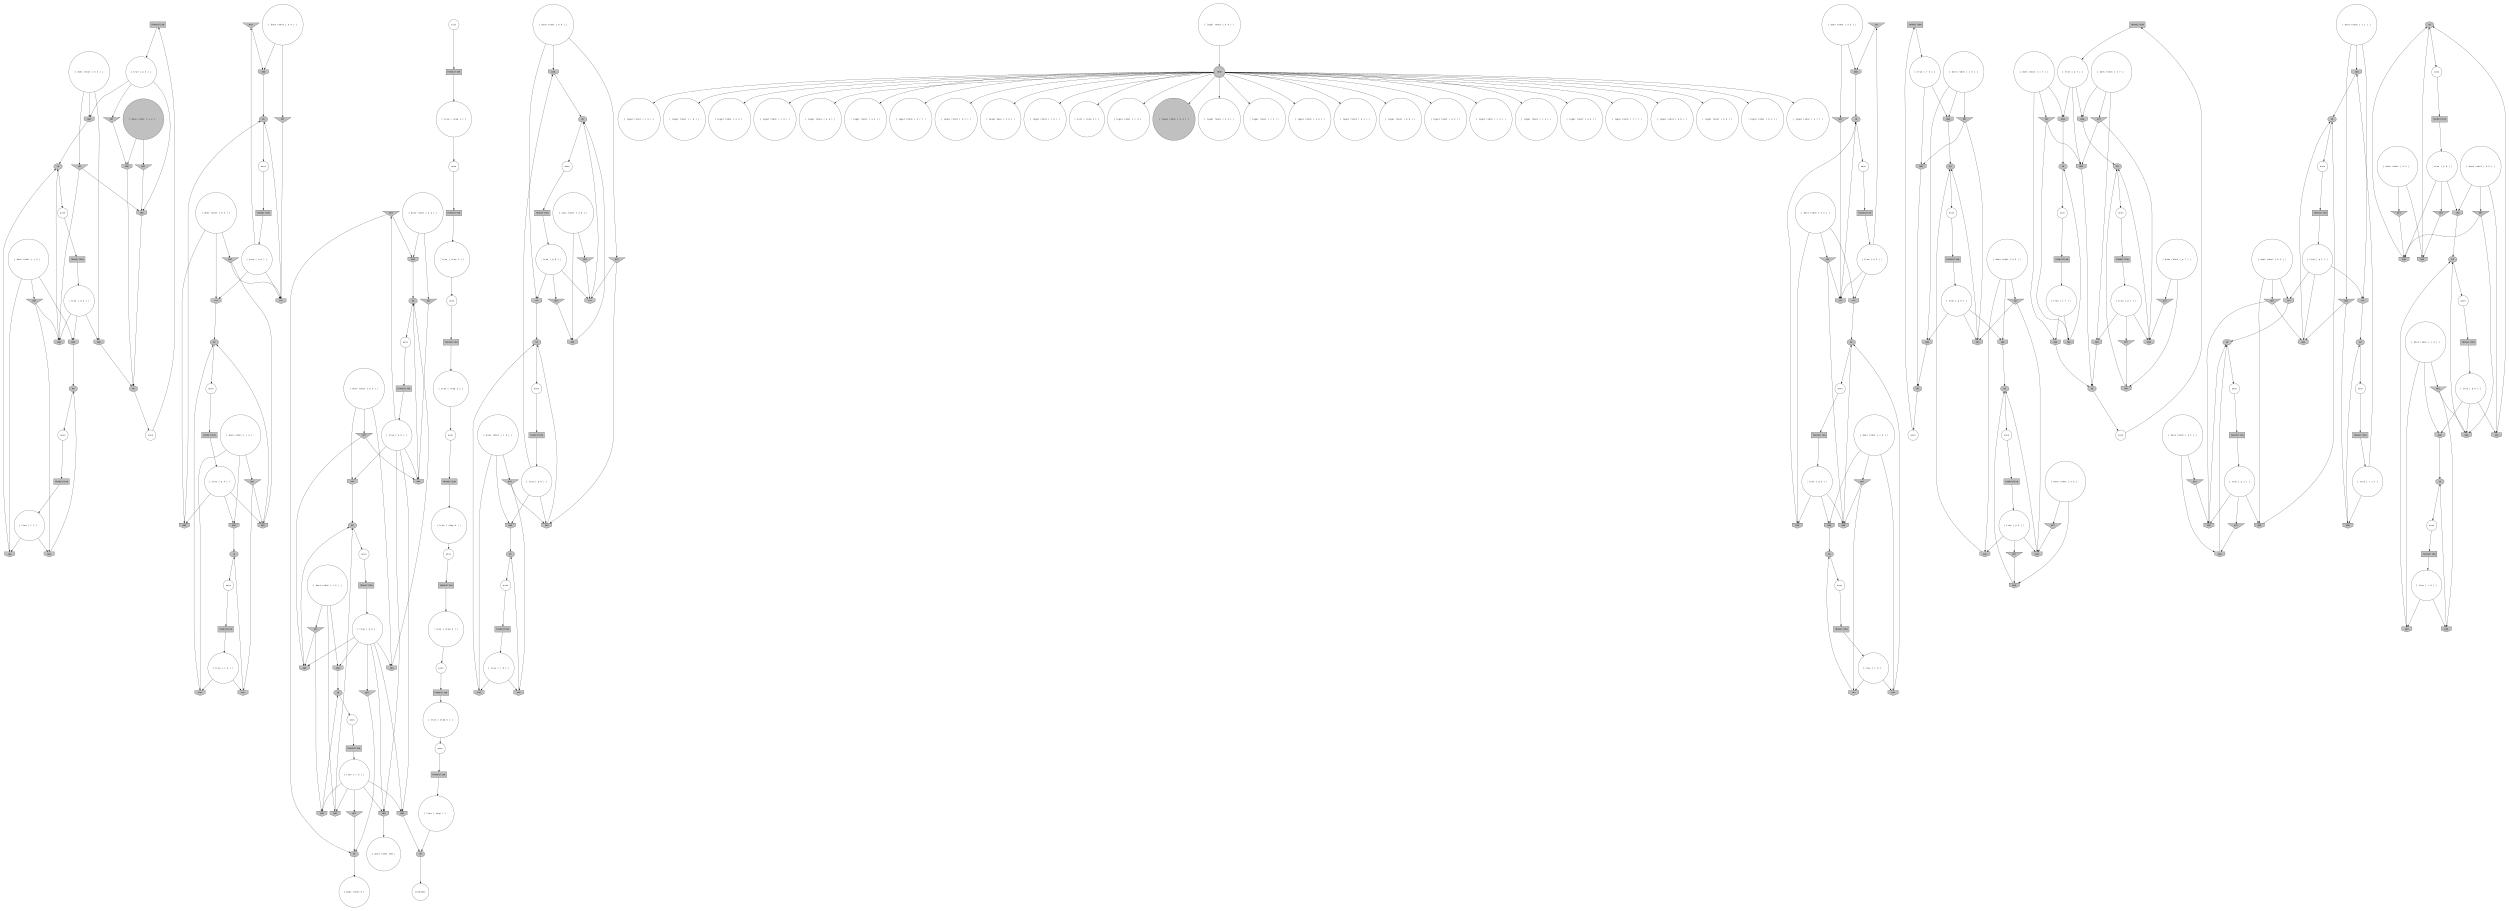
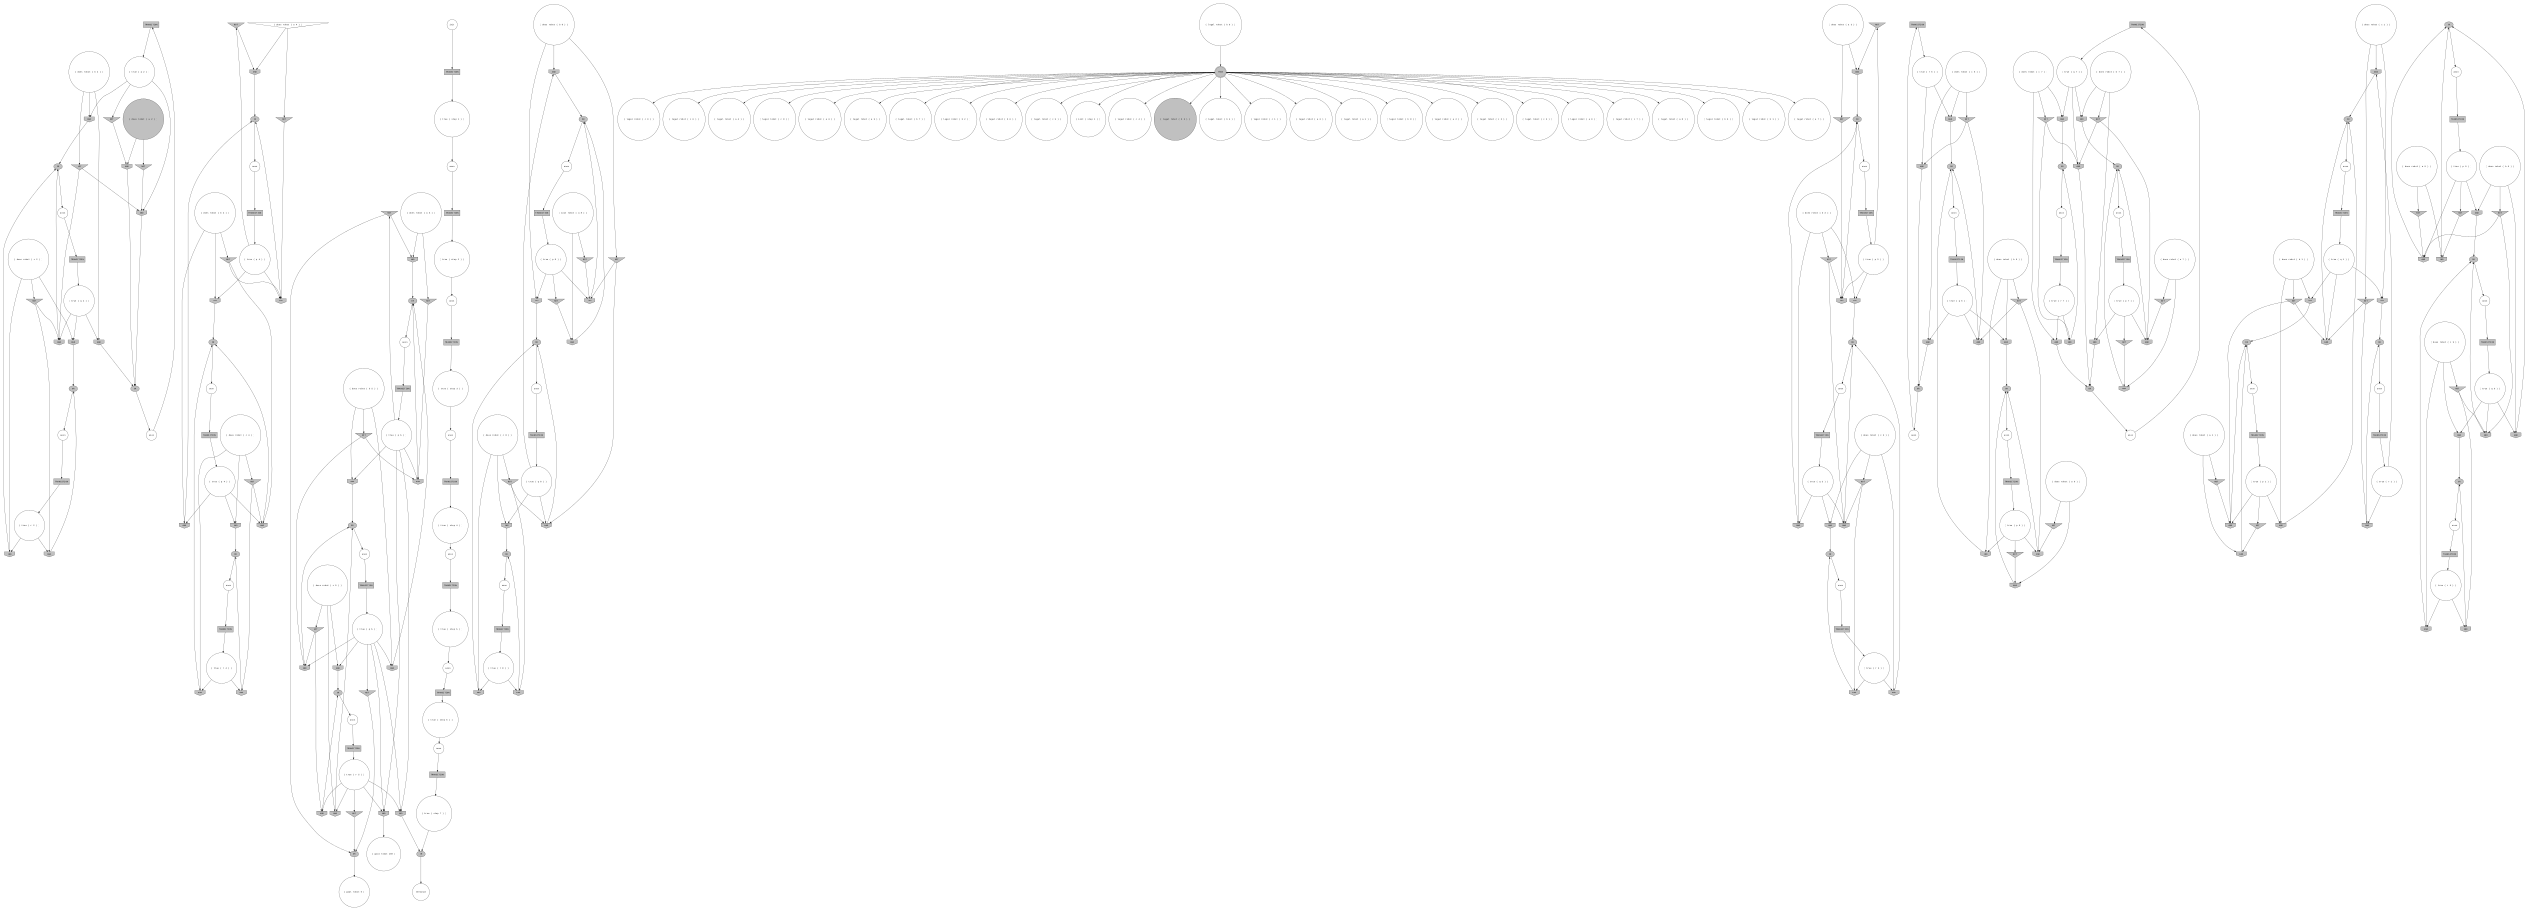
node "( does robot ( a 4 ) )": shape circle -> invtriangle
node "( legal does ( b 6 ) )": label "( legal does ( b 6 ) )" -> "( legal robot ( b 6 ) )"
